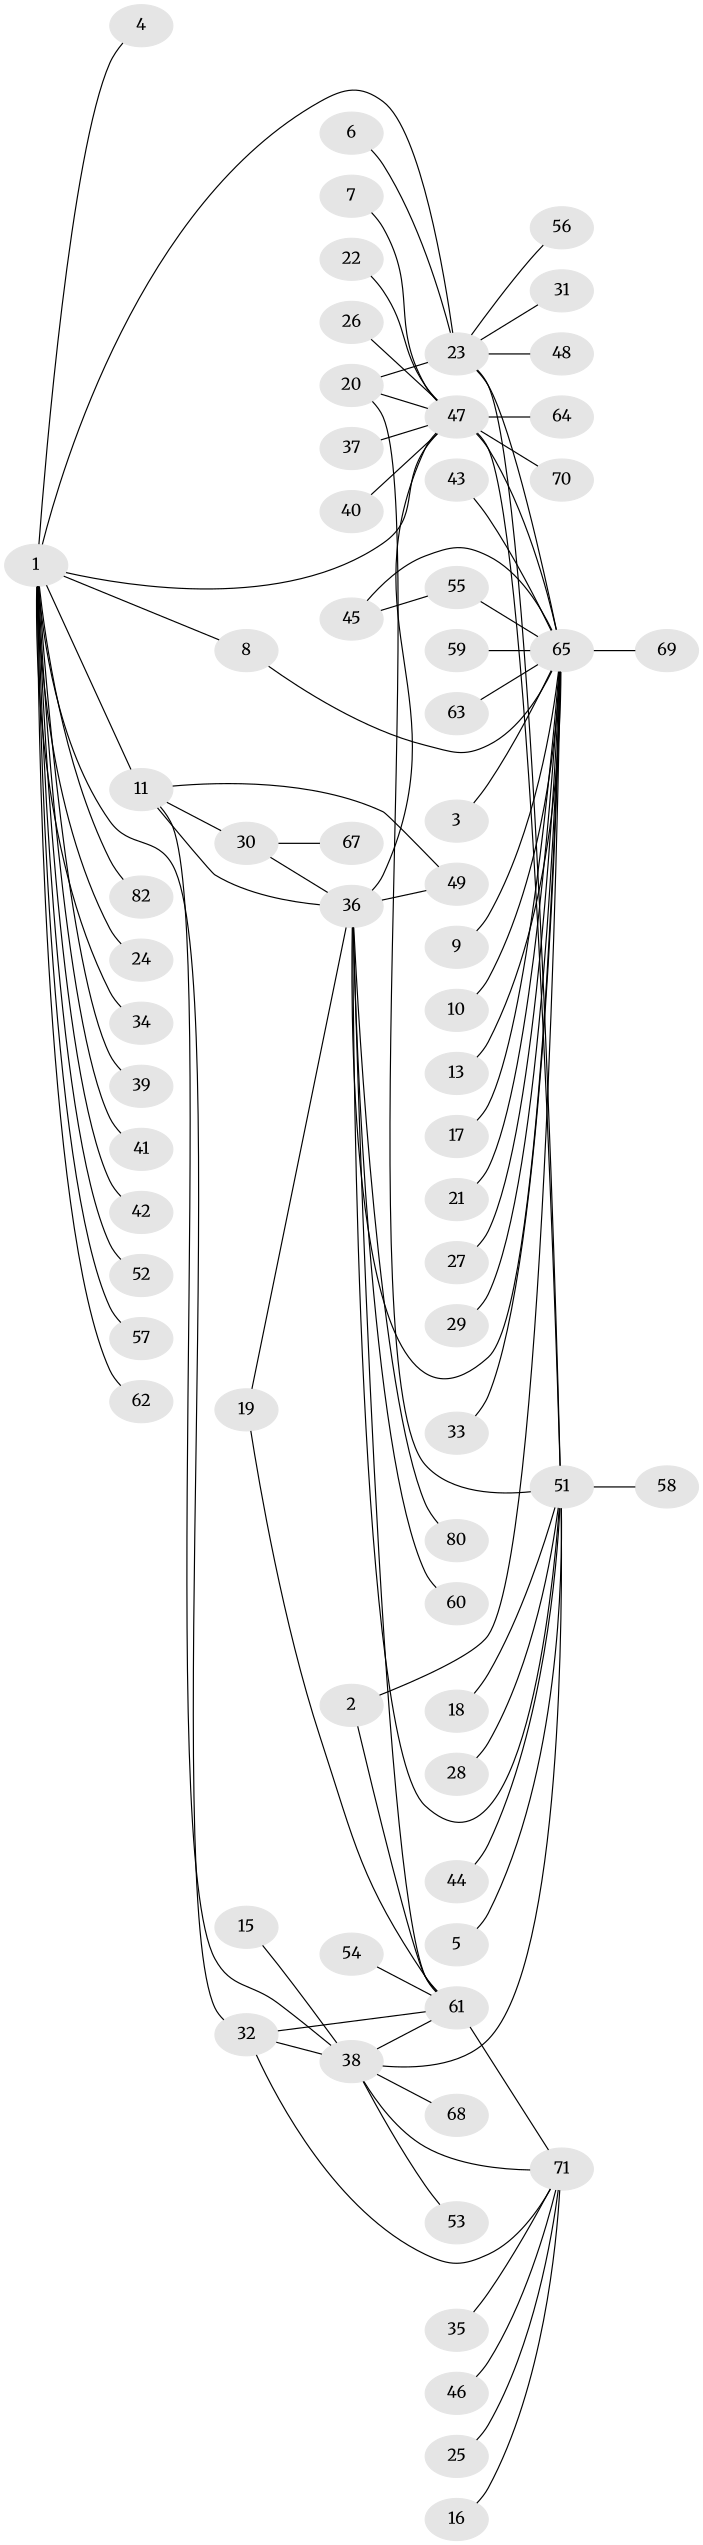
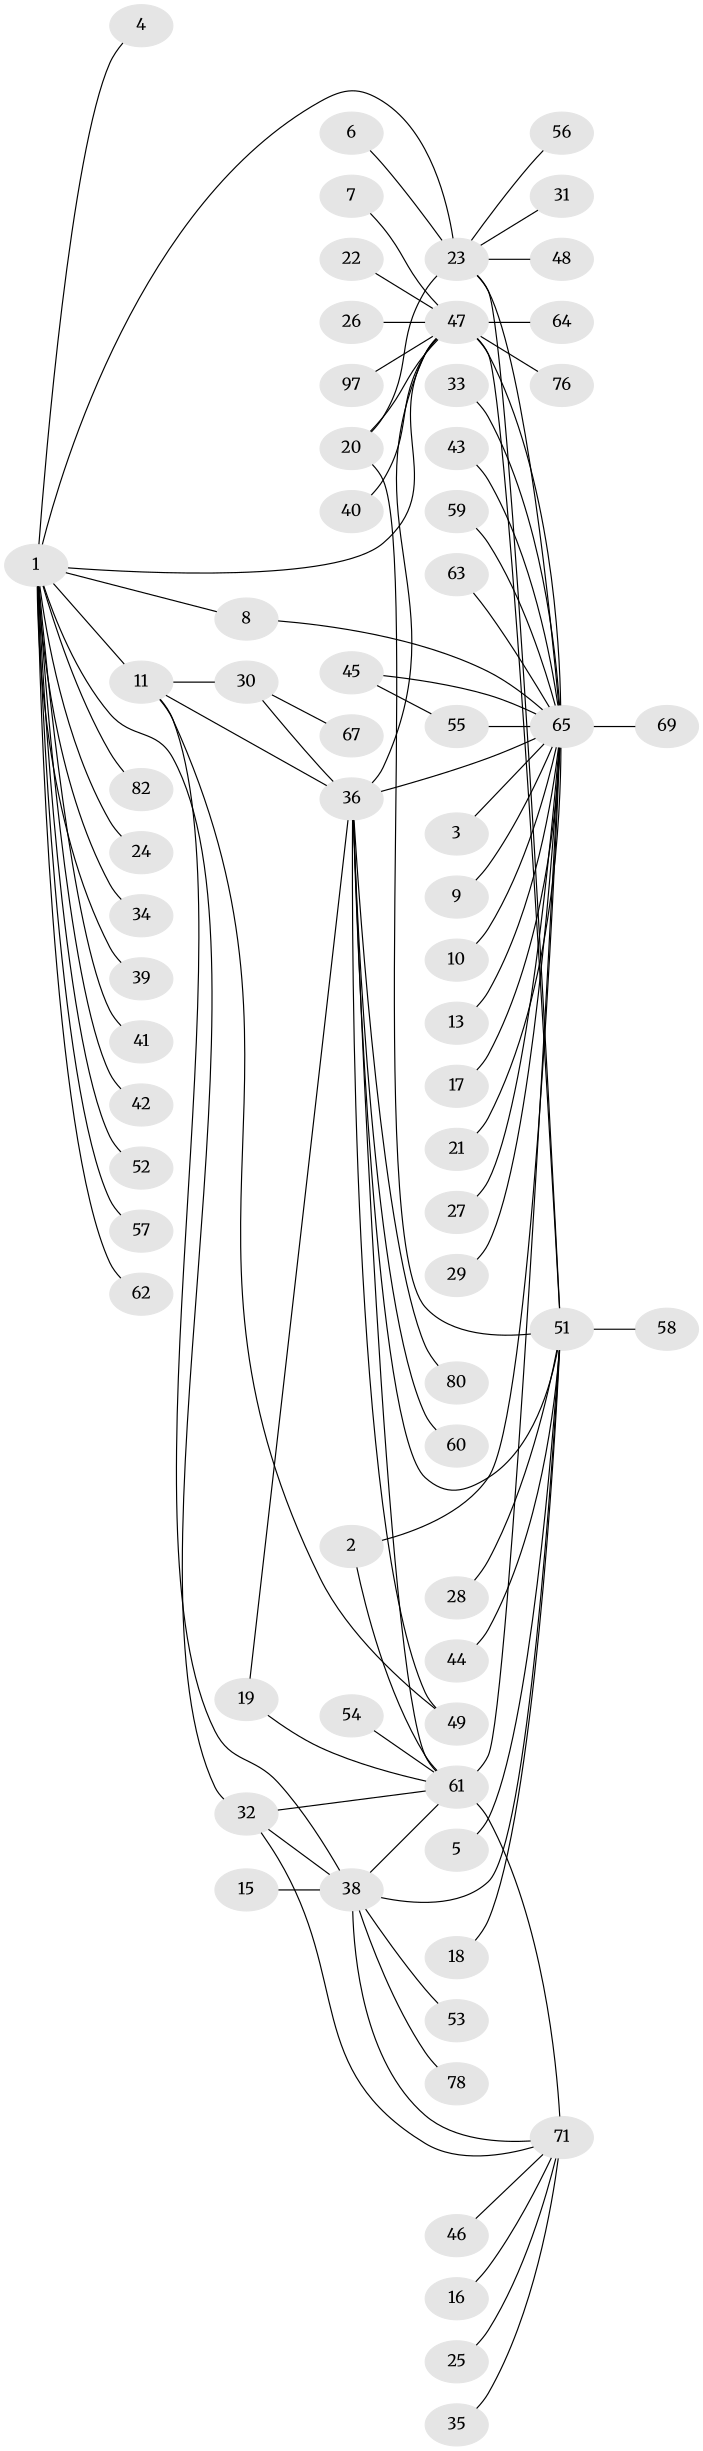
node "37": label "37" -> "97"
node "70": label "70" -> "76"
edge "65" -- "61": added
node "68": label "68" -> "78"
